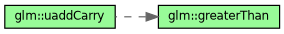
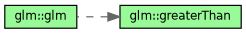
node "glm::uaddCarry": label "glm::uaddCarry" -> "glm::glm"
